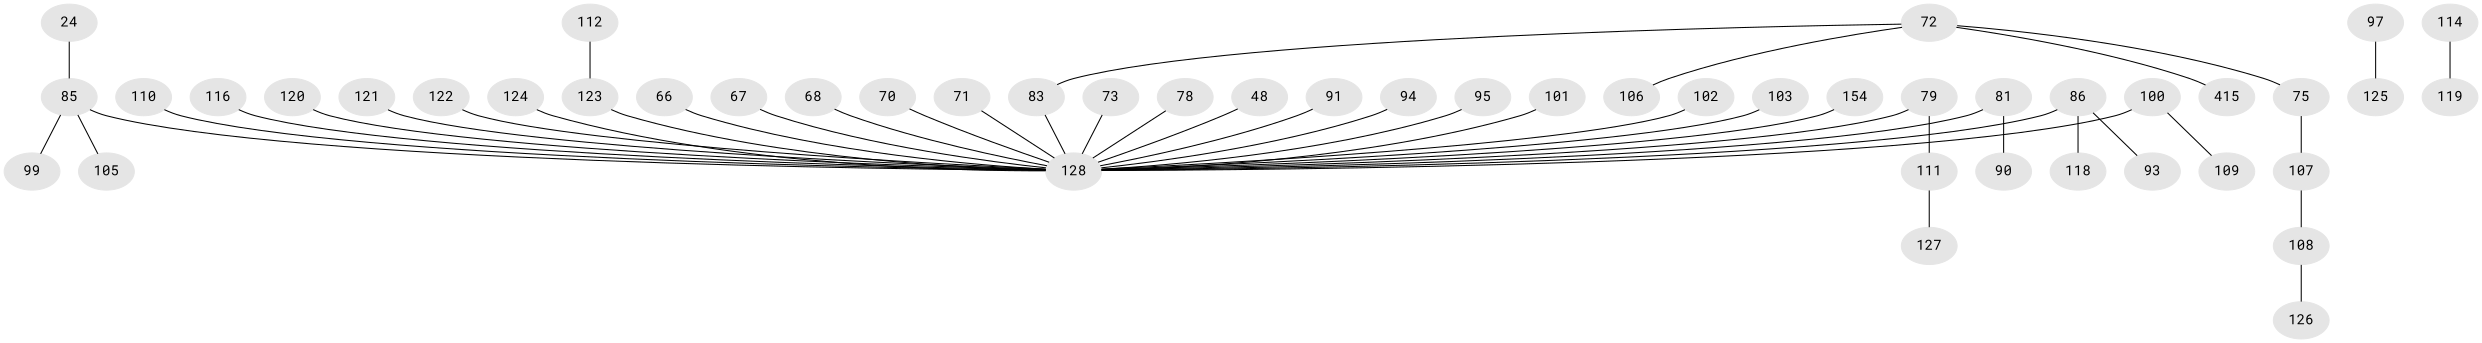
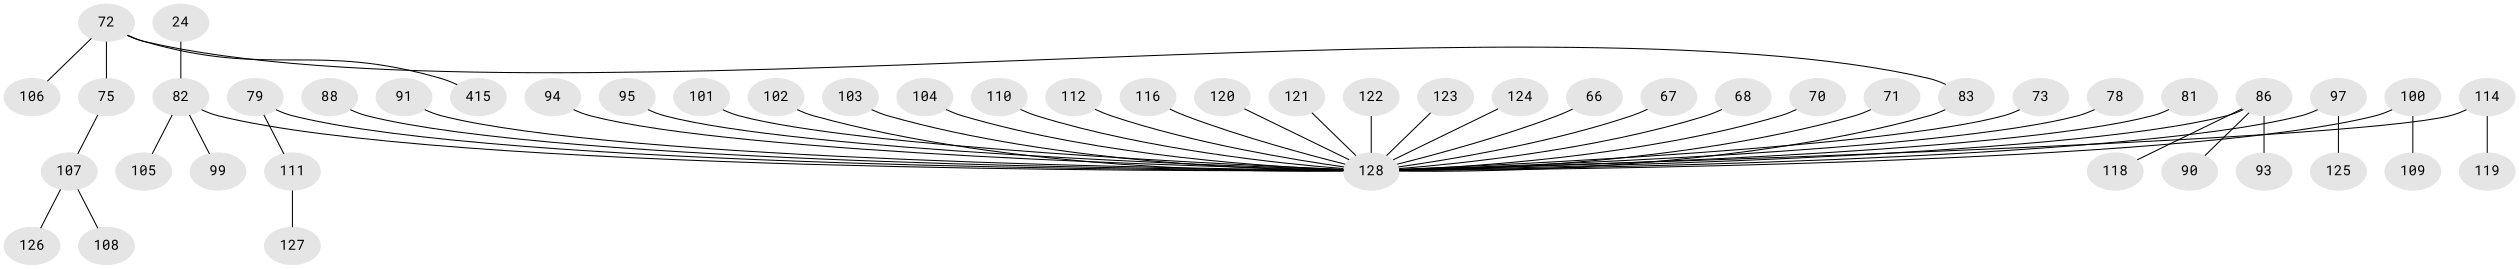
edge "112" -- "123": now "112" -- "128"
node "85": label "85" -> "82"
node "48": label "48" -> "88"
node "154": label "154" -> "104"
edge "81" -- "90": now "86" -- "90"
edge "114" -- "128": added
edge "97" -- "128": added
edge "108" -- "126": now "107" -- "126"
